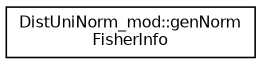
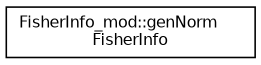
node "DistUniNorm_mod::genNorm FisherInfo": label "DistUniNorm_mod::genNorm FisherInfo" -> "FisherInfo_mod::genNorm FisherInfo"
